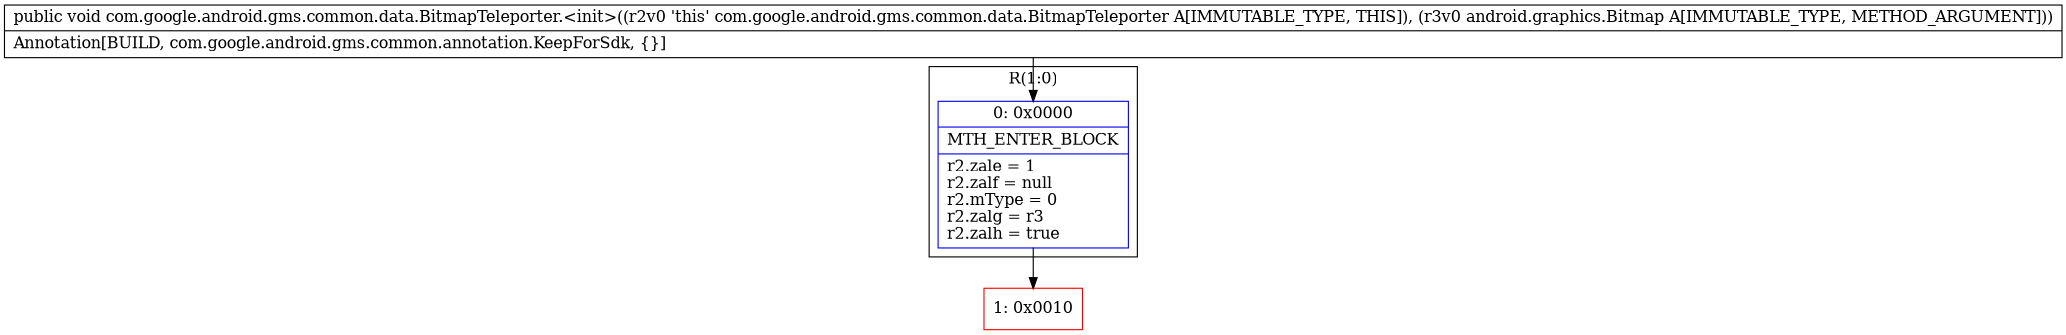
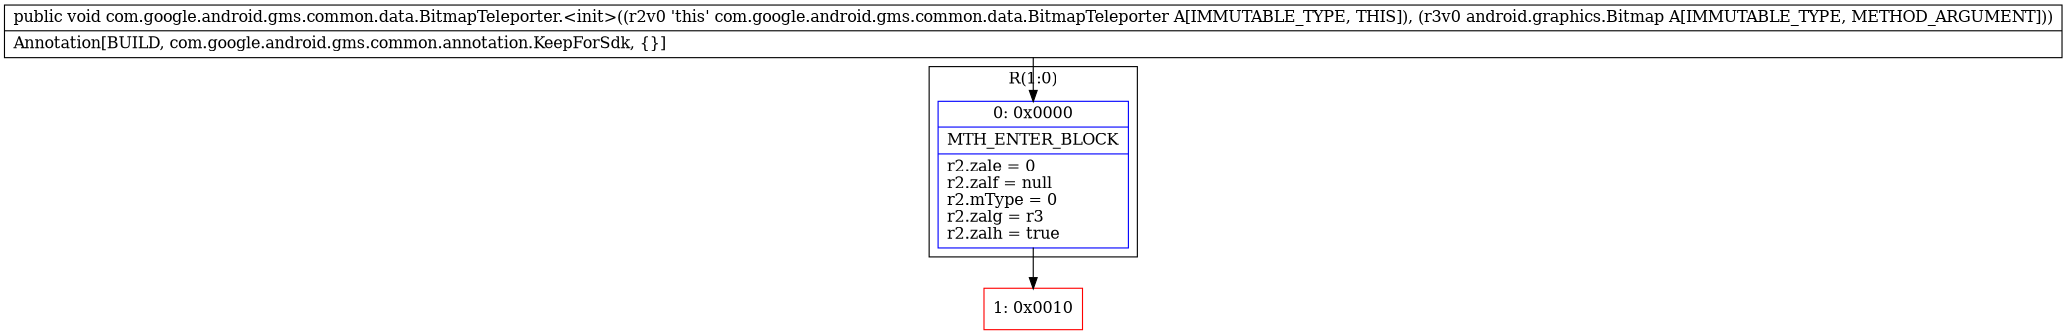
node "0: 0x0000": text "r2.zale = 1" -> "r2.zale = 0"
